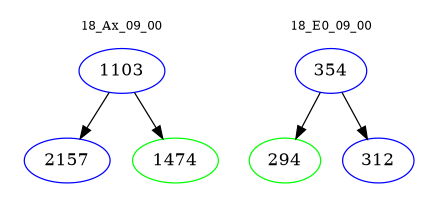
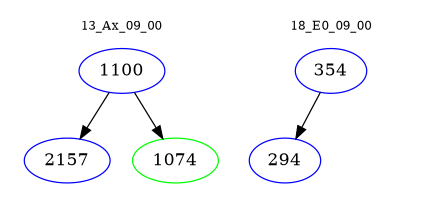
cluster "18_Ax_09_00": label "18_Ax_09_00" -> "13_Ax_09_00"
node "1103": label "1103" -> "1100"
node "1474": label "1474" -> "1074"
node "294": color green -> blue
node "312": removed
